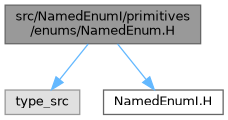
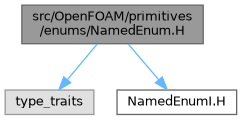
node "src/NamedEnumI/primitives /enums/NamedEnum.H": label "src/NamedEnumI/primitives /enums/NamedEnum.H" -> "src/OpenFOAM/primitives /enums/NamedEnum.H"
node "type_src": label "type_src" -> "type_traits"
